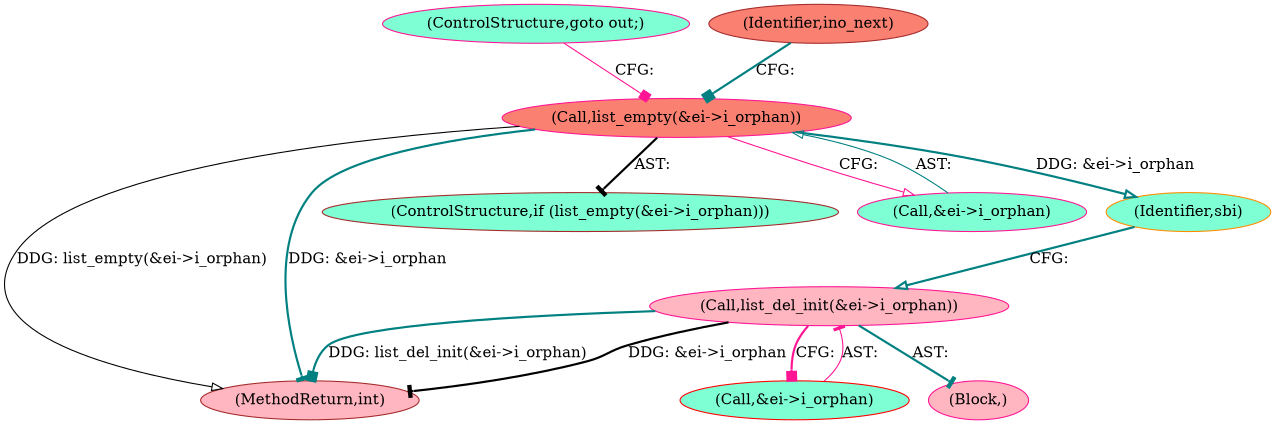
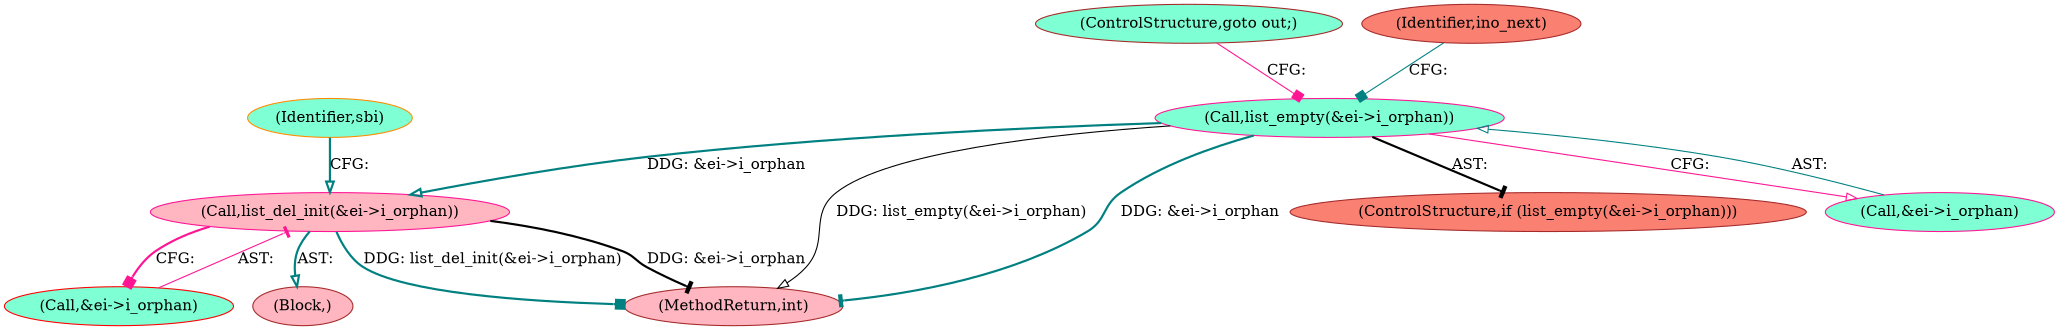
node "(ControlStructure,goto out;)": color deeppink -> brown
edge "(Identifier,ino_next)" -> "(Call,list_empty(&ei->i_orphan))": style bold -> solid
node "(Call,list_empty(&ei->i_orphan))": fillcolor salmon -> aquamarine
edge "(Call,list_empty(&ei->i_orphan))" -> "(Identifier,sbi)": now "(Call,list_empty(&ei->i_orphan))" -> "(Call,list_del_init(&ei->i_orphan))"
node "(ControlStructure,if (list_empty(&ei->i_orphan)))": fillcolor aquamarine -> salmon
edge "(Call,list_del_init(&ei->i_orphan))" -> "(Block,)": arrowhead tee -> onormal
node "(Block,)": color deeppink -> brown
